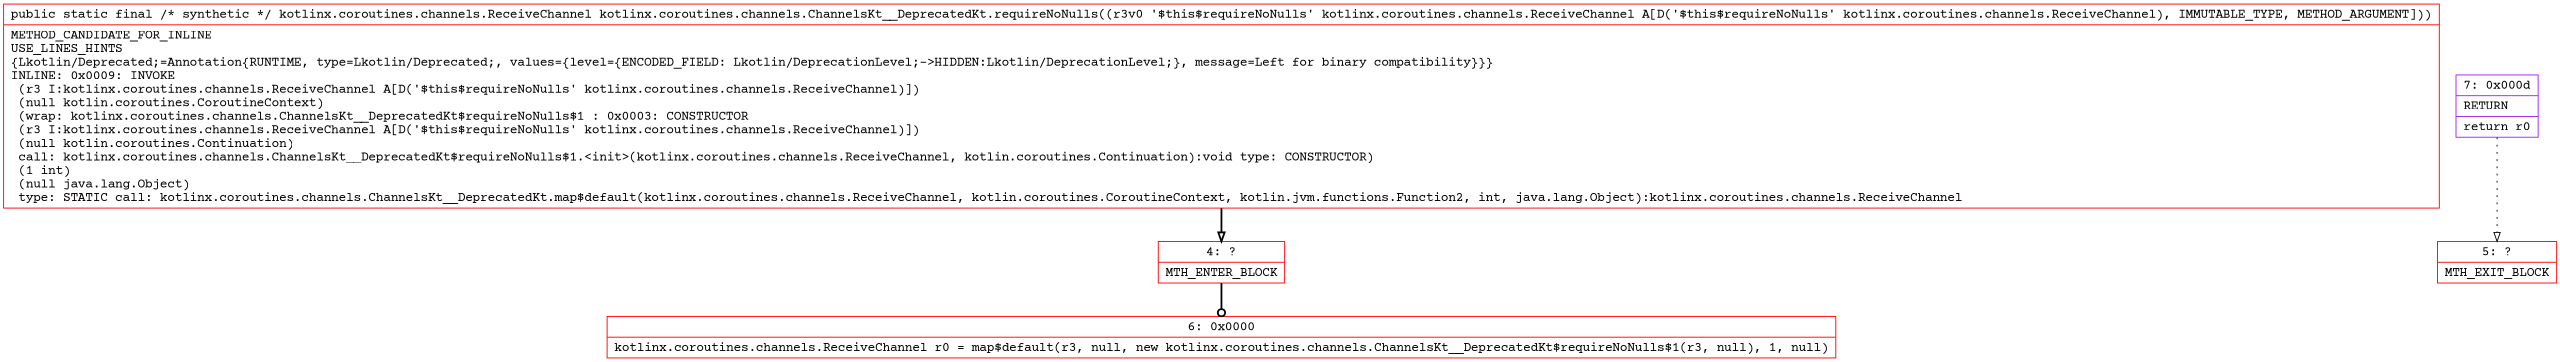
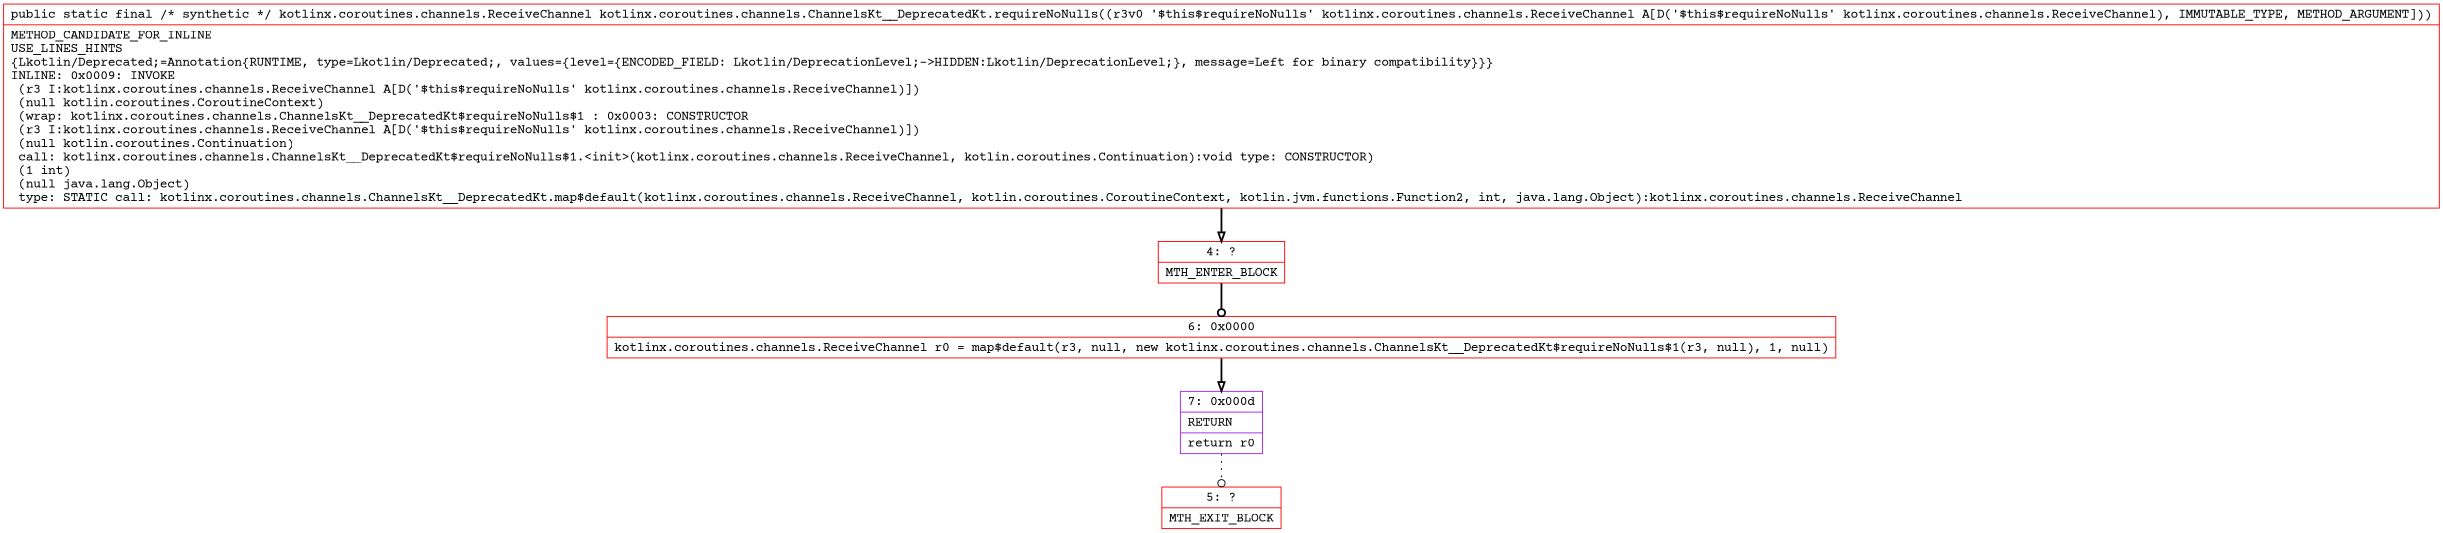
edge "7: 0x000d" -> "5: ?": arrowhead onormal -> odot
edge "6: 0x0000" -> "7: 0x000d": added
